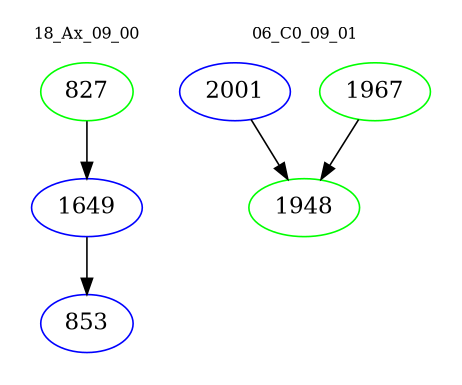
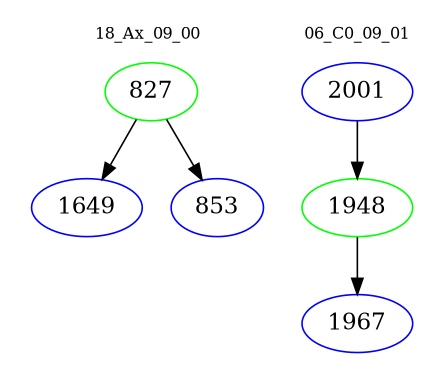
node "1967": color green -> blue
edge "1967" -> "1948": reversed
edge "1649" -> "853": now "827" -> "853"
